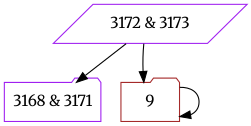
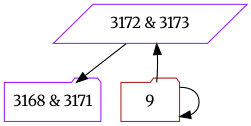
edge "3172 & 3173" -> "9": reversed
